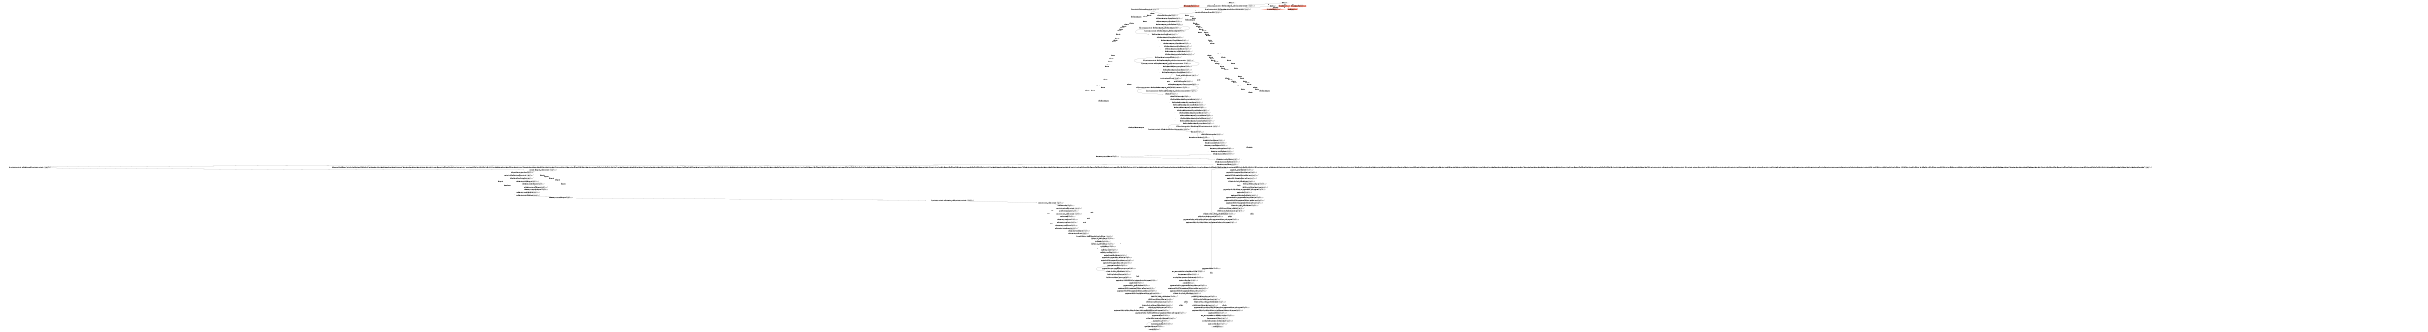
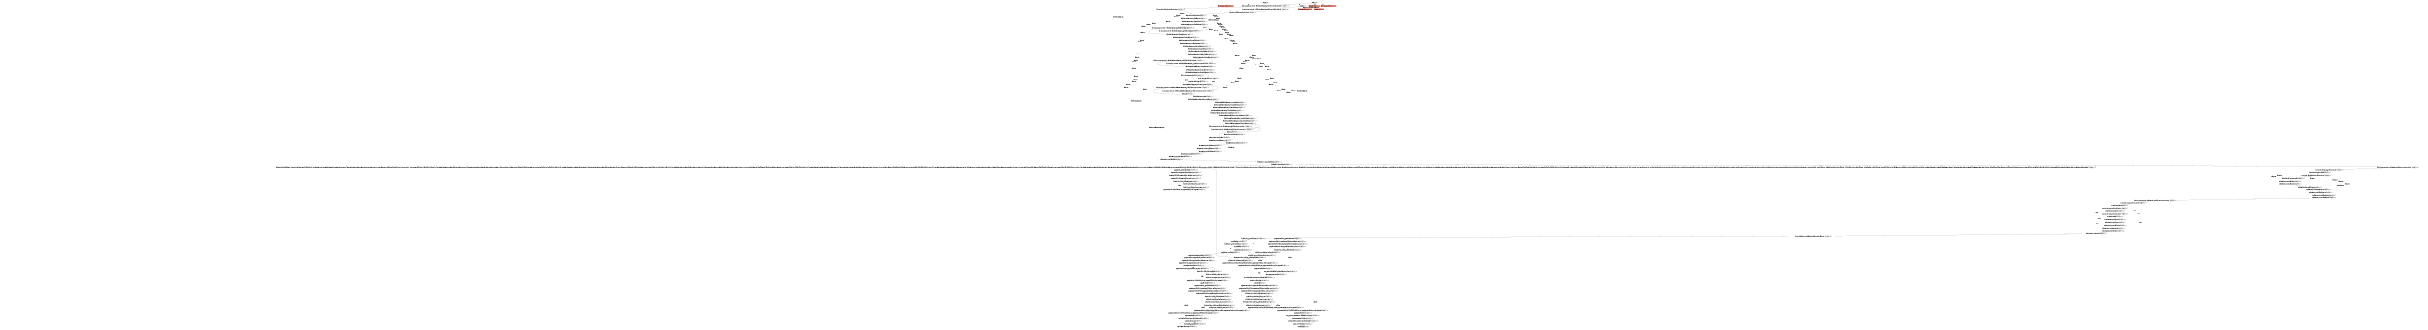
edge "configure['0', '0', '1']" -> "String name@@@2@@@['0', '0', '1']": label "true" -> "defaultSharedNetworkOfferingProviders"
node "Map<String,Object> params@@@2@@@['0', '0', '1']": shape diamond -> box
node "AssignIpAddressSearch.done()@@@132@@@['0', '1', '0']": removed
node "return true@@@113@@@['0', '0', '1']": removed
